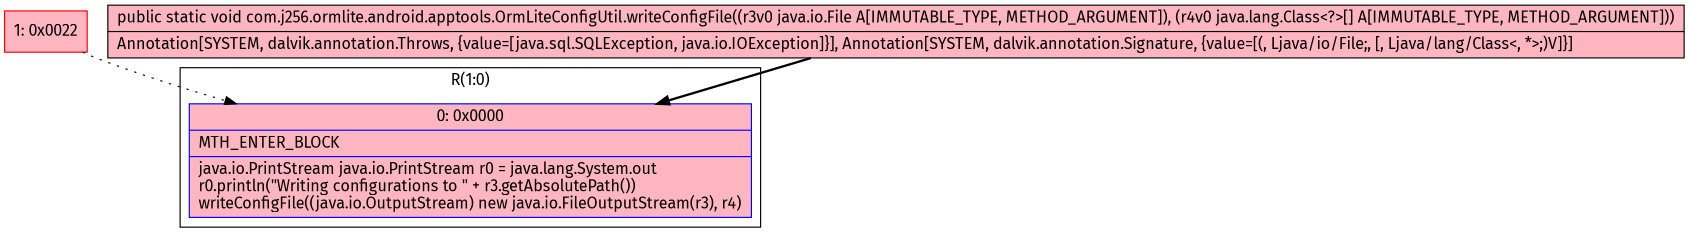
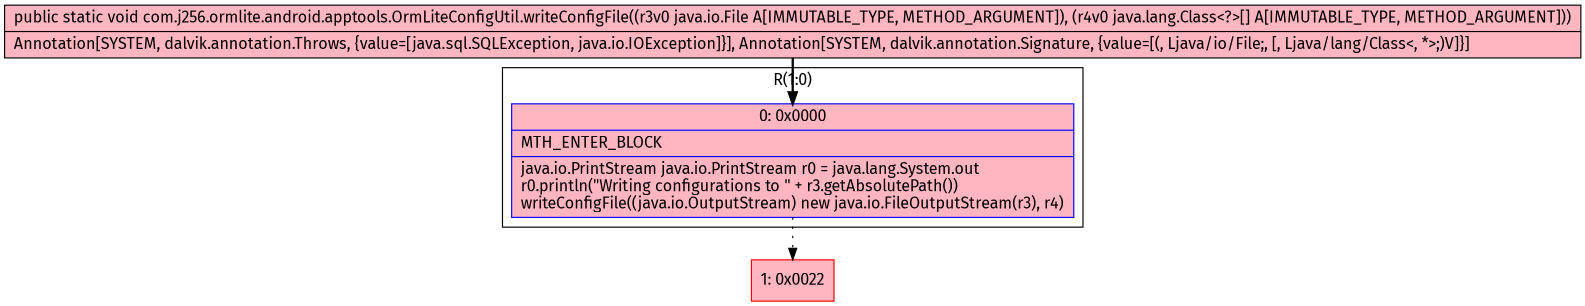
edge "1: 0x0022" -> "0: 0x0000": reversed
